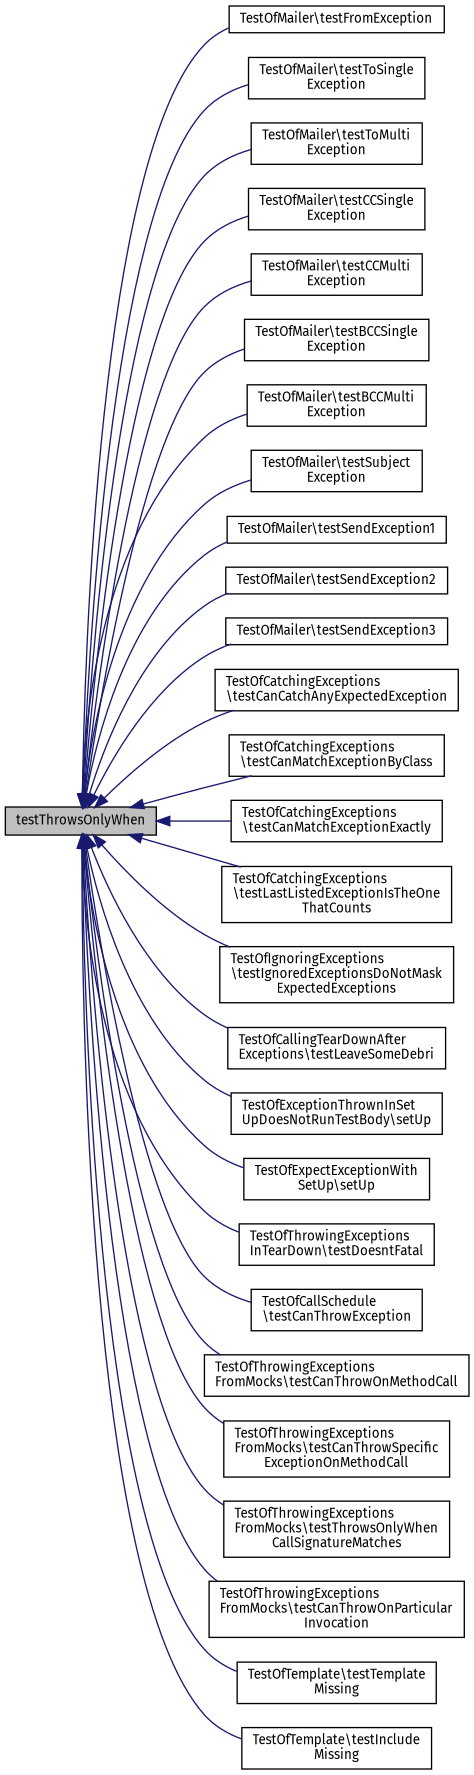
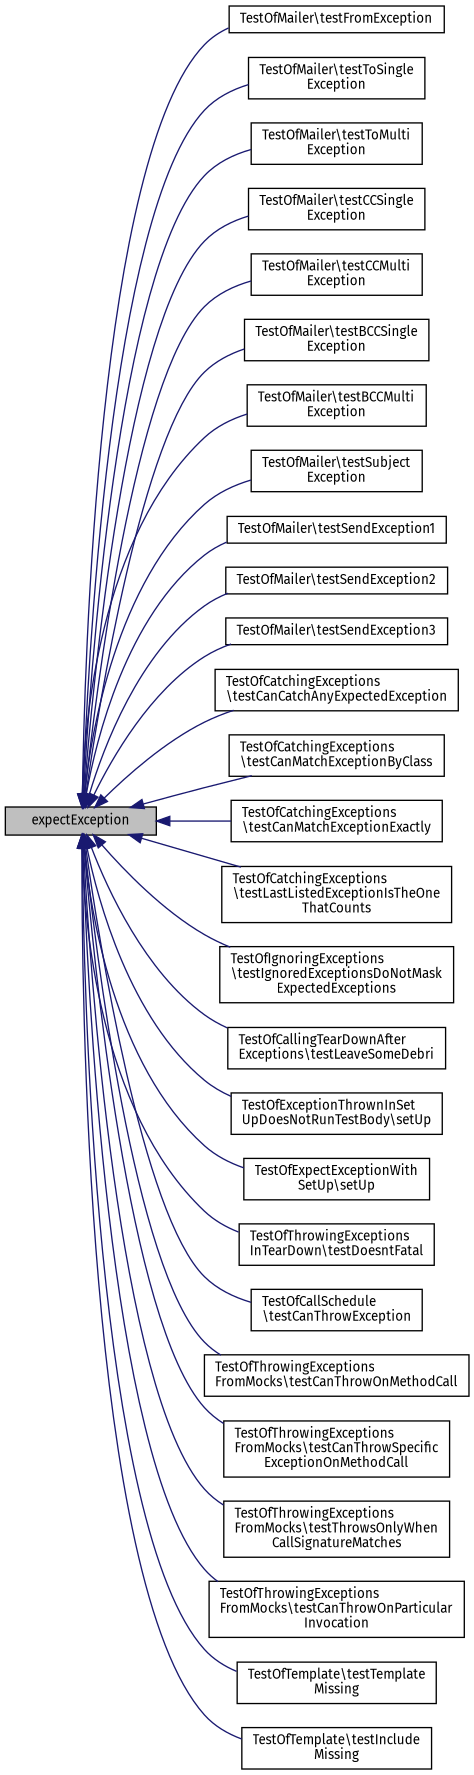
node "testThrowsOnlyWhen": label "testThrowsOnlyWhen" -> "expectException"
